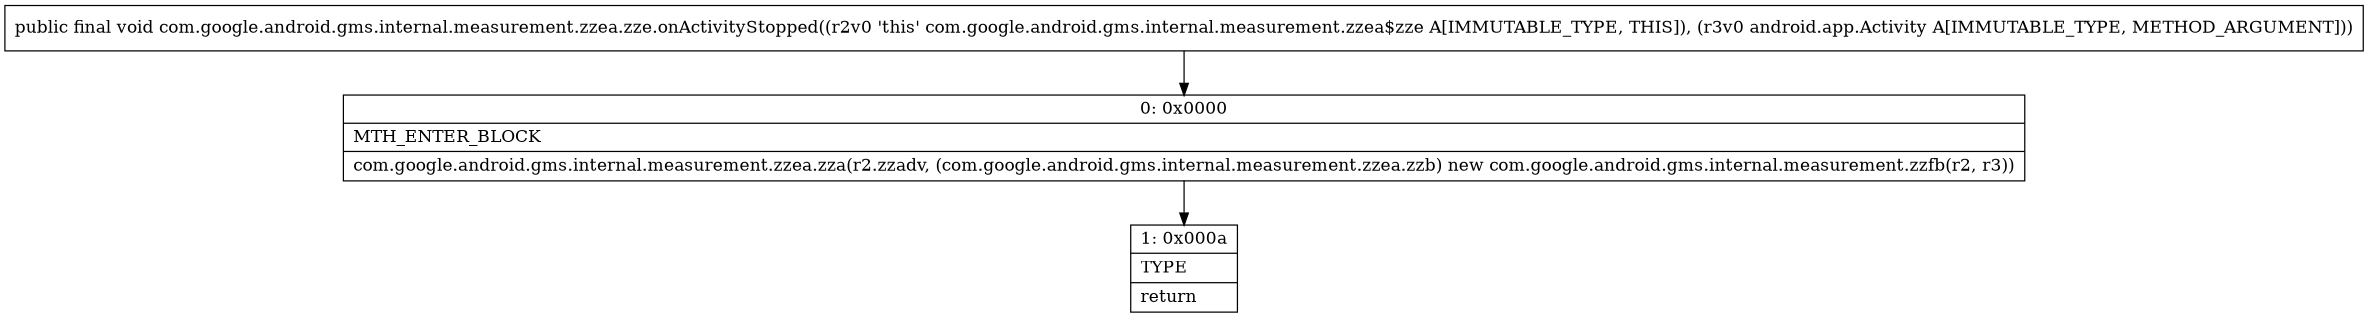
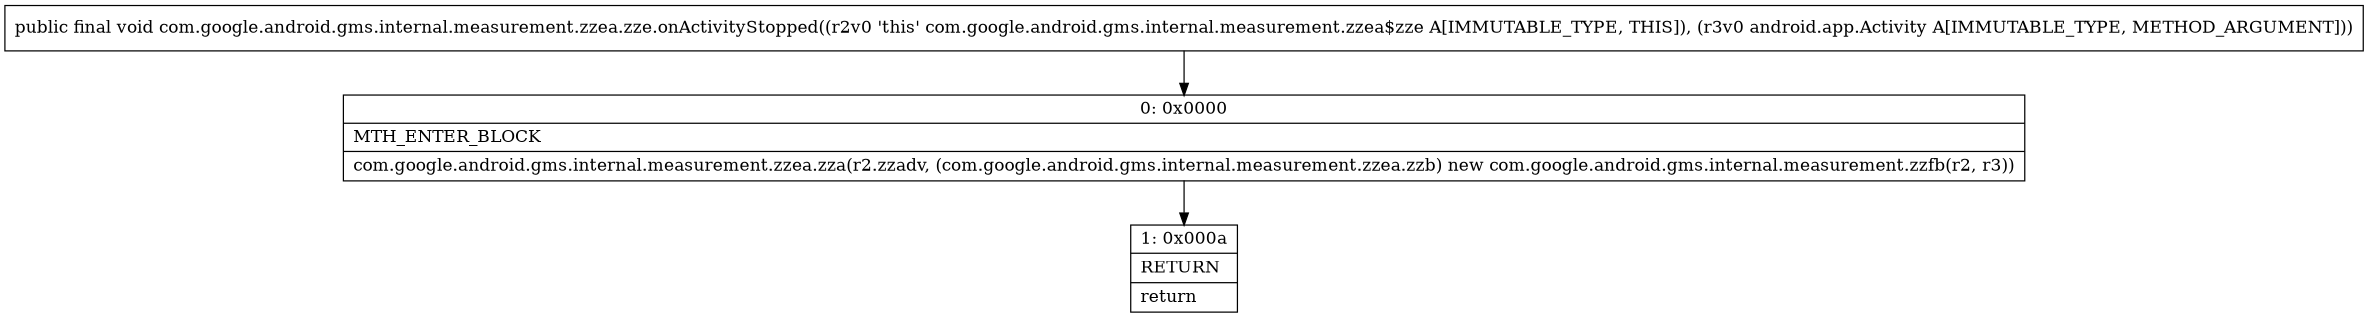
node "1: 0x000a": text "TYPE" -> "RETURN"
